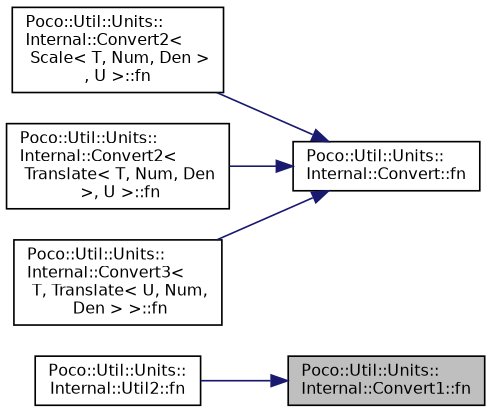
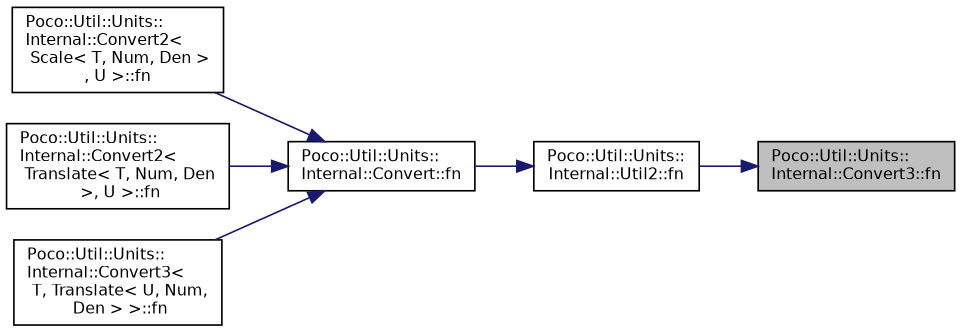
edge "Poco::Util::Units:: Internal::Convert::fn" -> "Poco::Util::Units:: Internal::Util2::fn": added
node "Poco::Util::Units:: Internal::Convert1::fn": label "Poco::Util::Units:: Internal::Convert1::fn" -> "Poco::Util::Units:: Internal::Convert3::fn"
